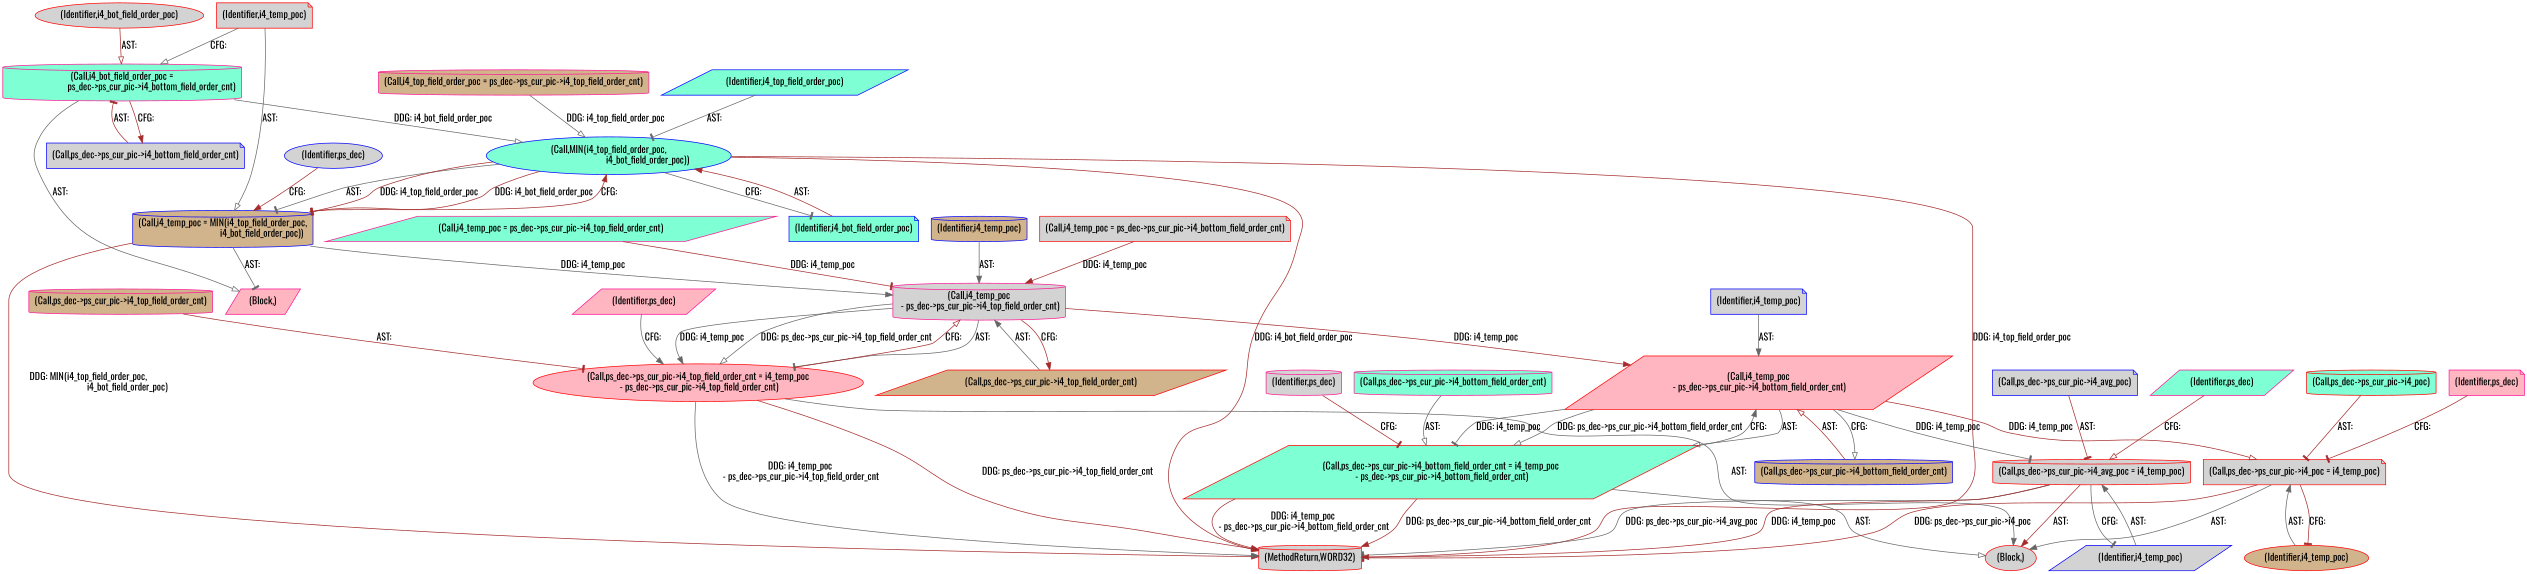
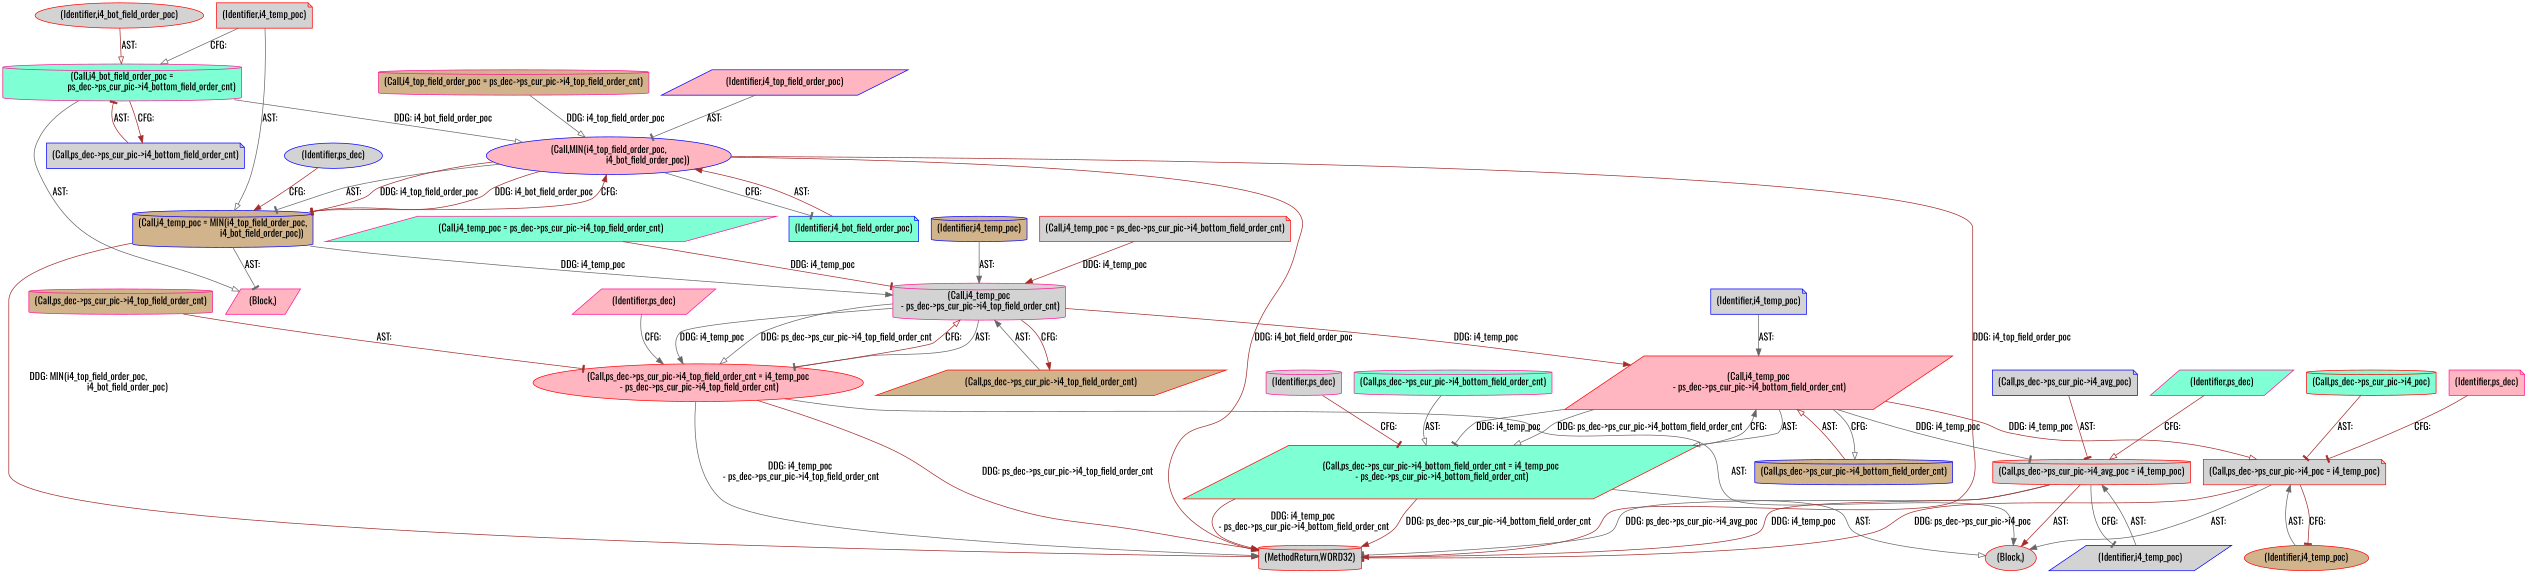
node "(Identifier,i4_top_field_order_poc)": fillcolor aquamarine -> lightpink
node "(Call,MIN(i4_top_field_order_poc, i4_bot_field_order_poc))": fillcolor aquamarine -> lightpink
